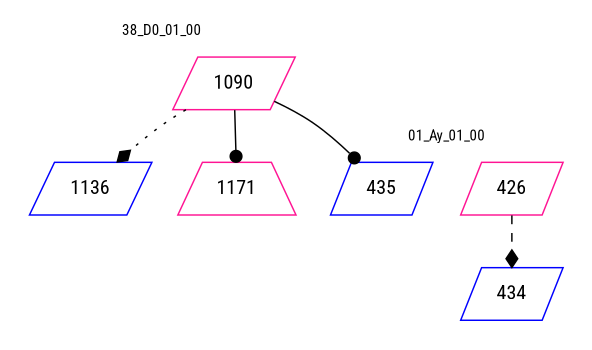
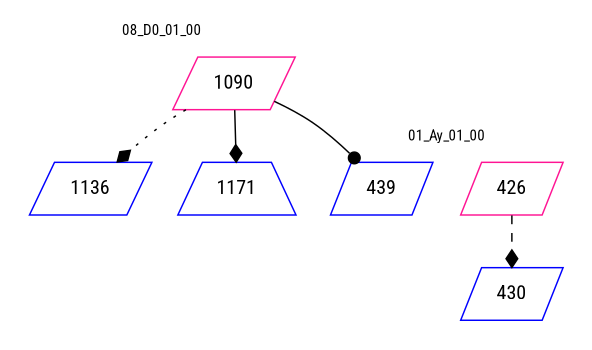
cluster "38_D0_01_00": label "38_D0_01_00" -> "08_D0_01_00"
edge "1090" -> "1171": arrowhead dot -> diamond
node "1171": color deeppink -> blue
node "435": label "435" -> "439"
node "434": label "434" -> "430"
